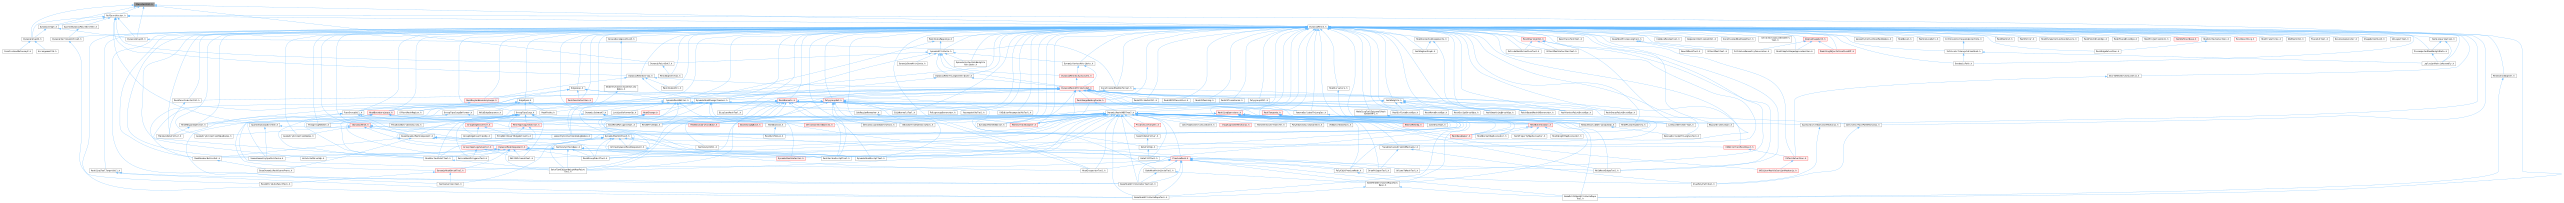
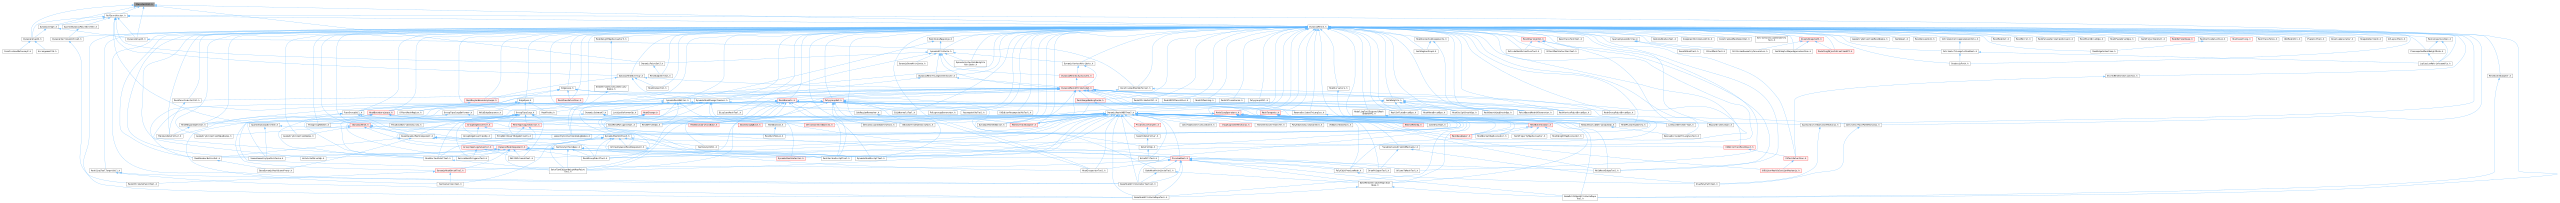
node "ConvexDecomposition3.h": label "ConvexDecomposition3.h" -> "MeshHeightMapEvaluator3.h"
node "BaseMeshProcessingTool.h": label "BaseMeshProcessingTool.h" -> "SparseDynamicOctree.h"
